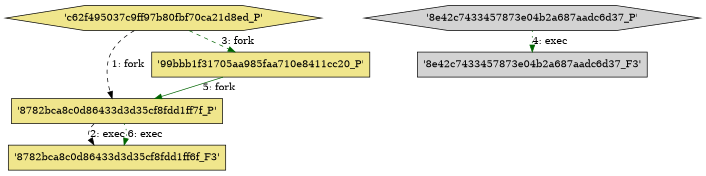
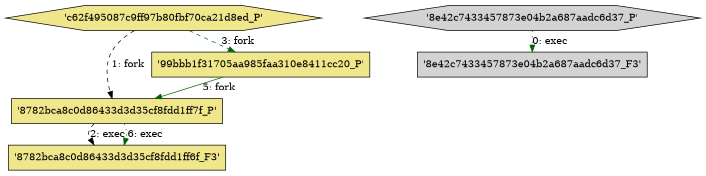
node "'c62f495037c9ff97b80fbf70ca21d8ed_P'": label "'c62f495037c9ff97b80fbf70ca21d8ed_P'" -> "'c62f495087c9ff97b80fbf70ca21d8ed_P'"
edge "'8e42c7433457873e04b2a687aadc6d37_P'" -> "'8e42c7433457873e04b2a687aadc6d37_F3'": label "4: exec" -> "0: exec"
node "'99bbb1f31705aa985faa710e8411cc20_P'": label "'99bbb1f31705aa985faa710e8411cc20_P'" -> "'99bbb1f31705aa985faa310e8411cc20_P'"
